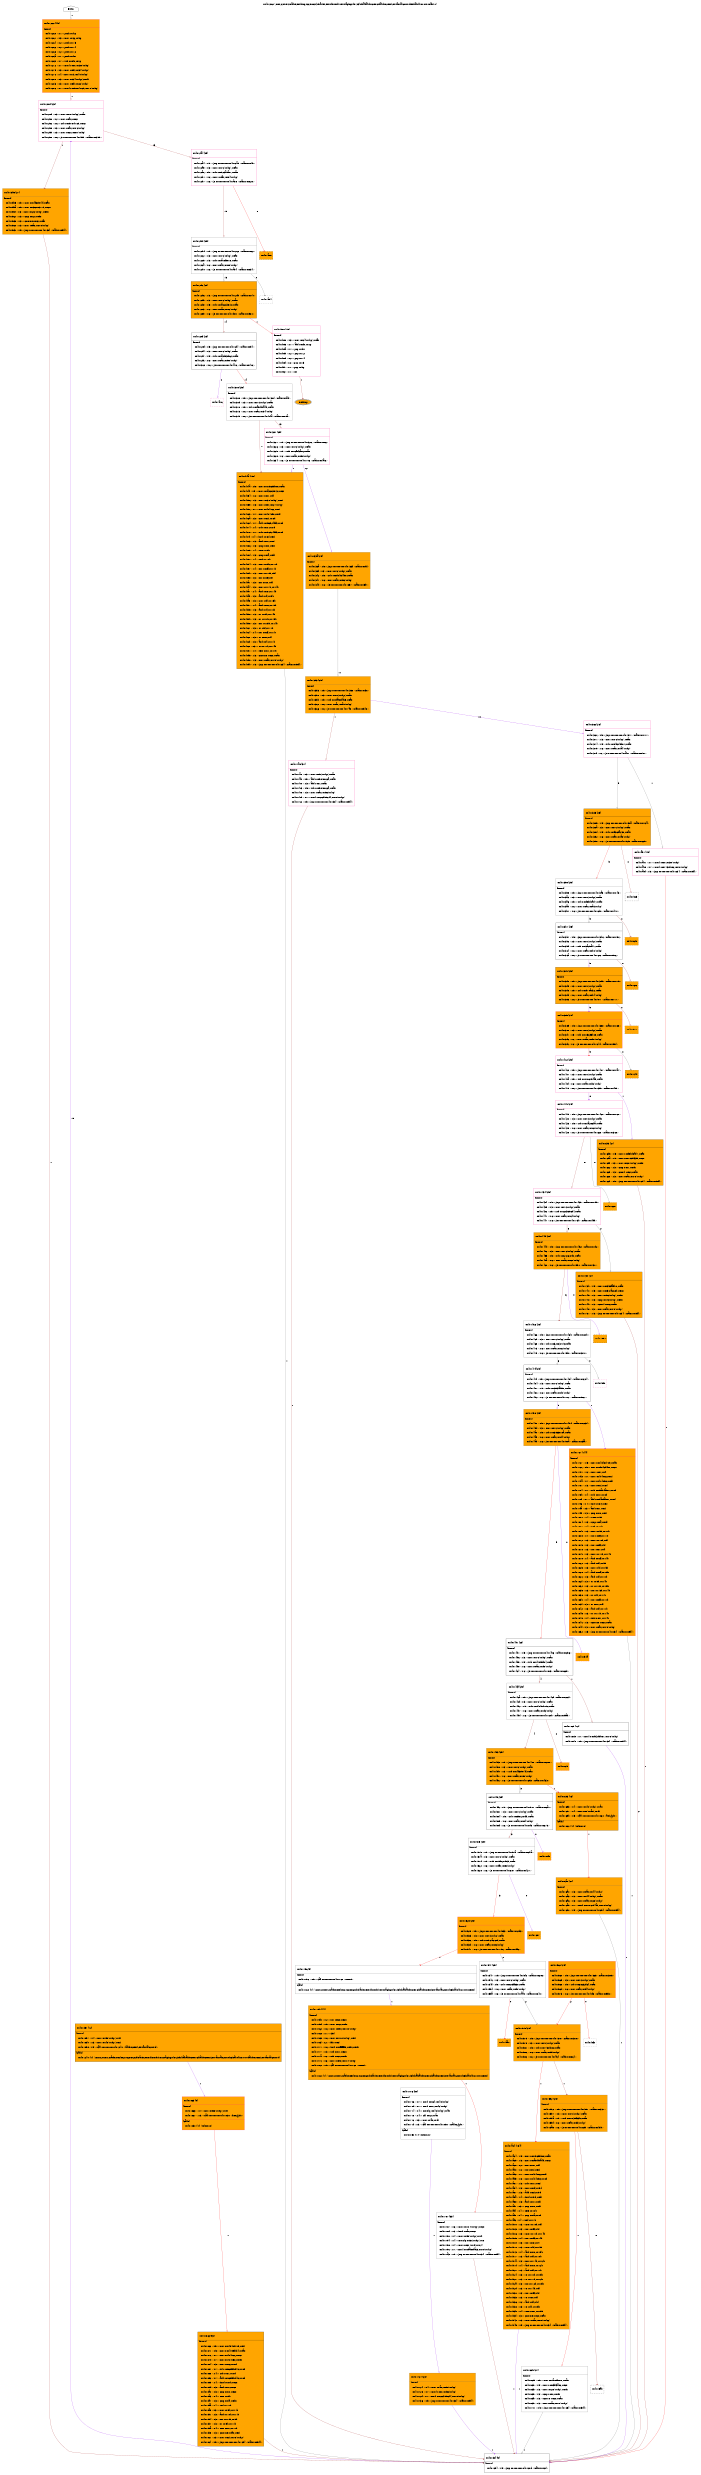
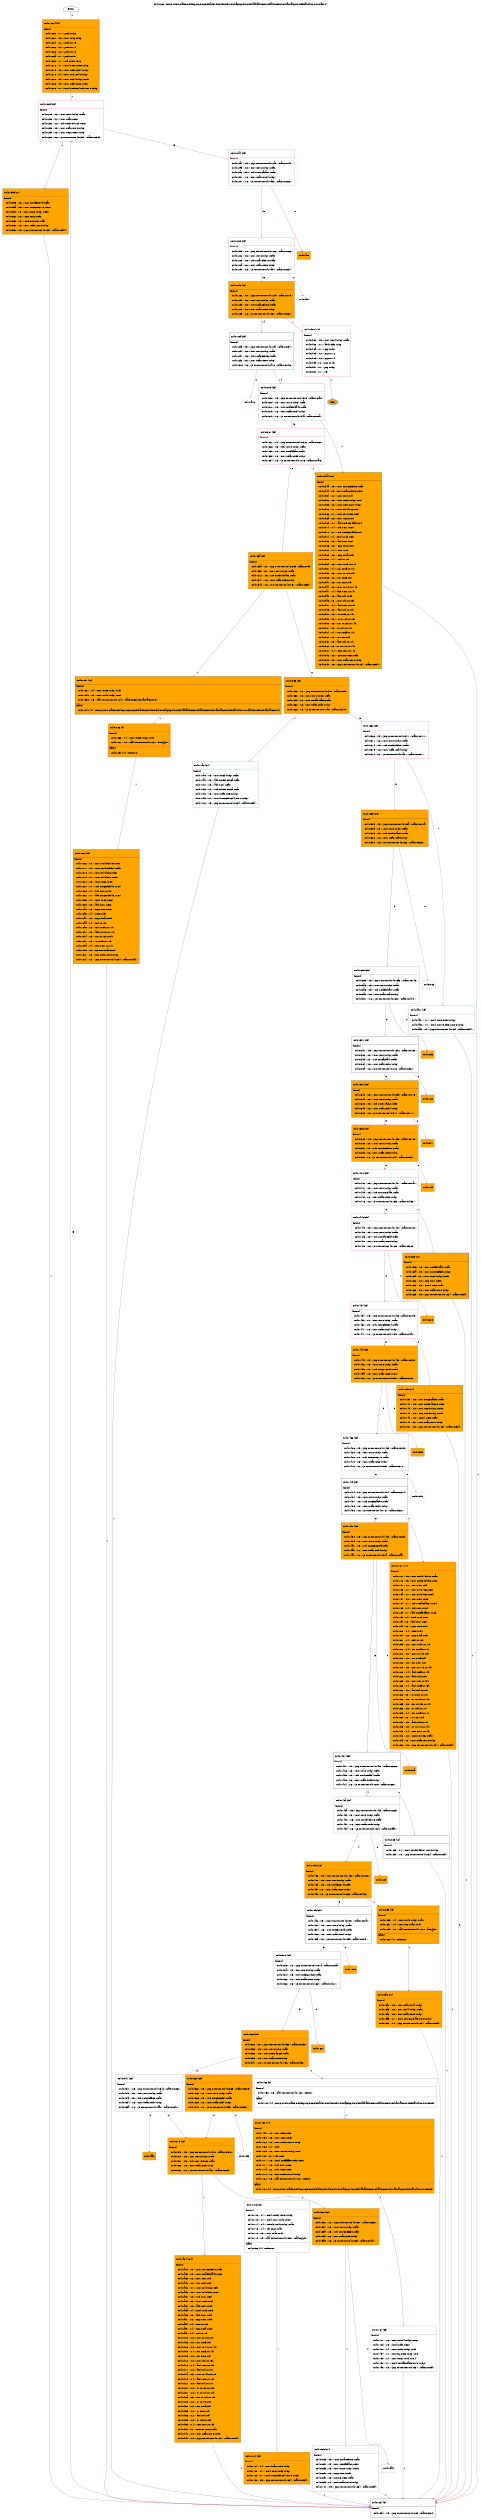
node "Desktop": label "Desktop" -> "Exit"
edge "0x40133a [25]" -> "0x401857 [12]": added, label "1"
